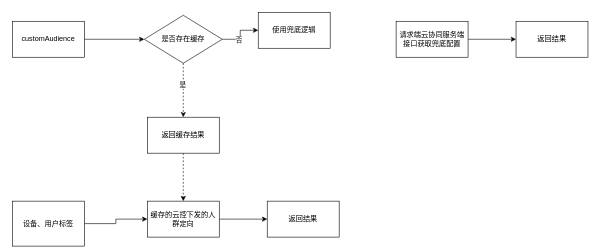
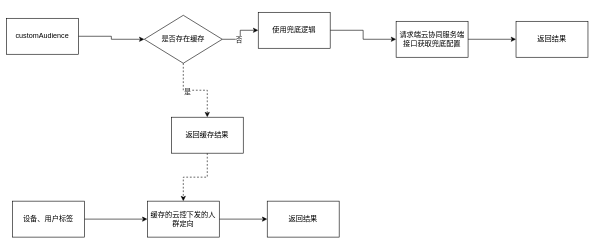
edge "使用兜底逻辑" -> "请求端云协同服务端接口获取兜底配置": added
node "customAudience": moved (48, 39) -> (42, 36)
node "返回缓存结果": moved (183, 135) -> (207, 135)
node "设备、用户标签": size 72x45 -> 72x36
